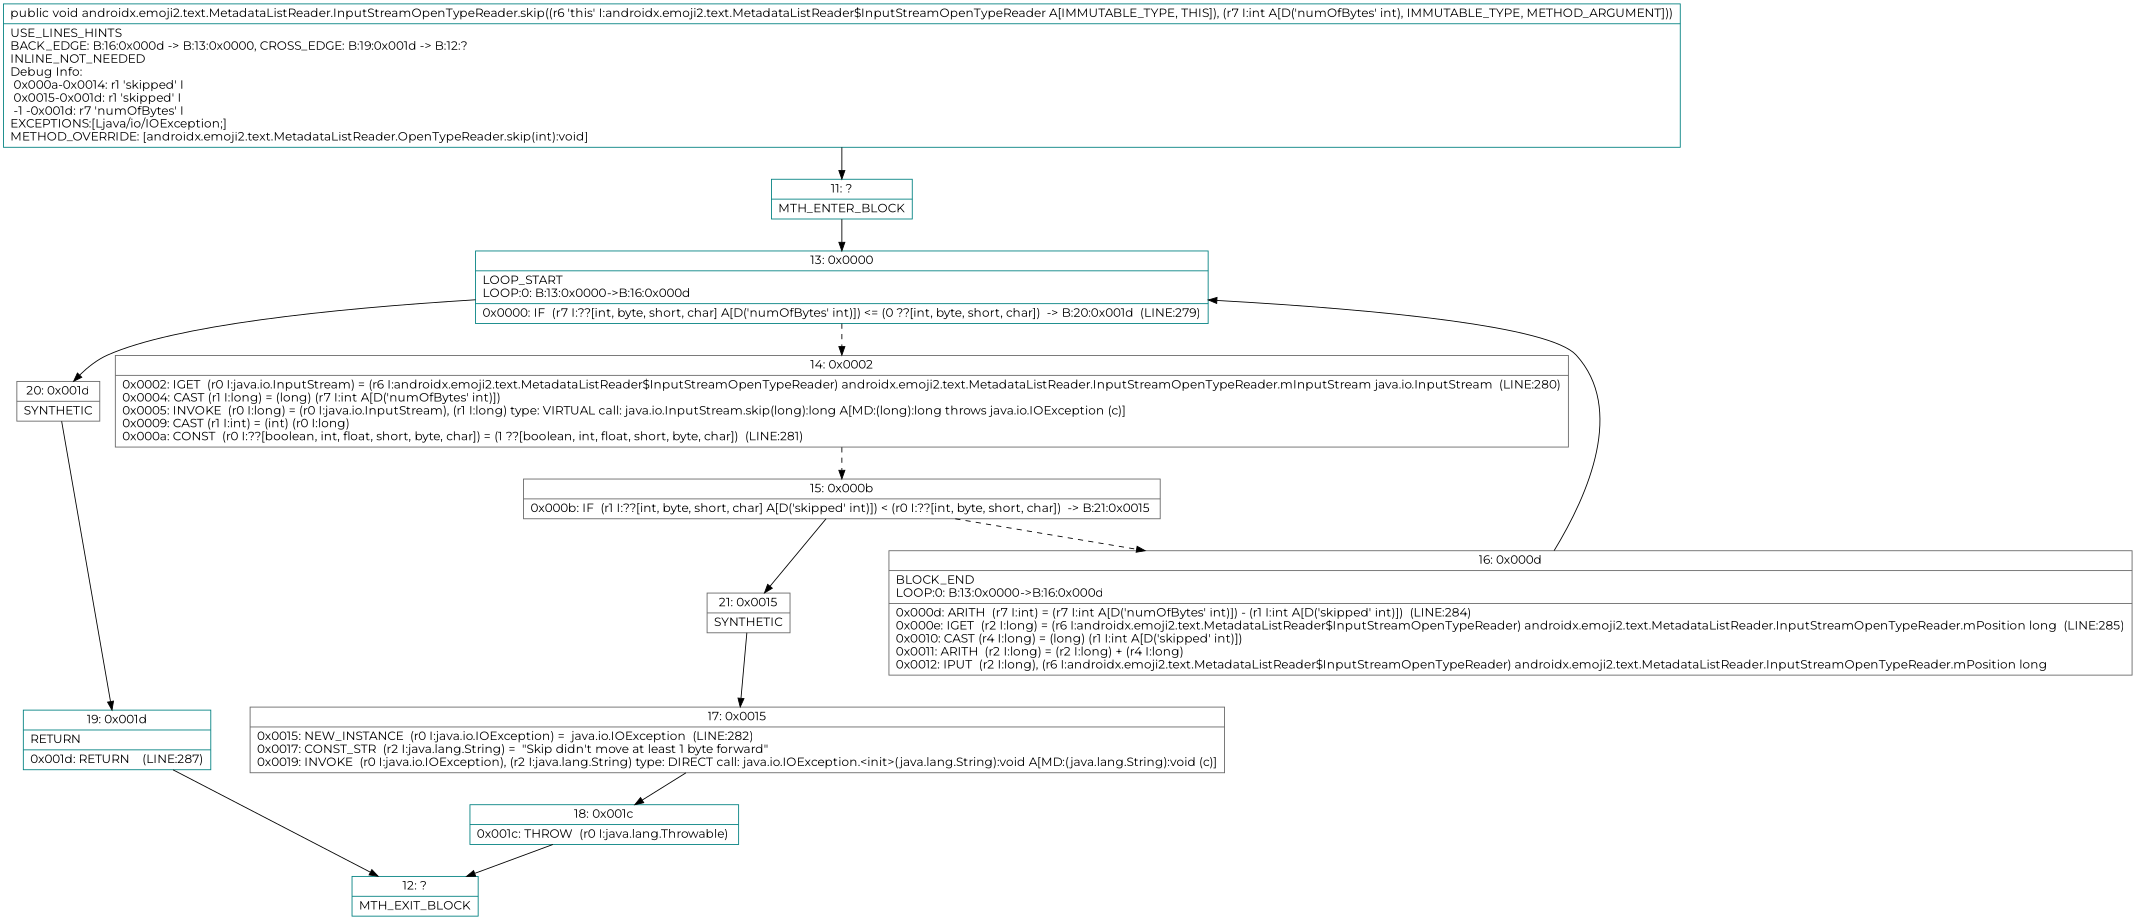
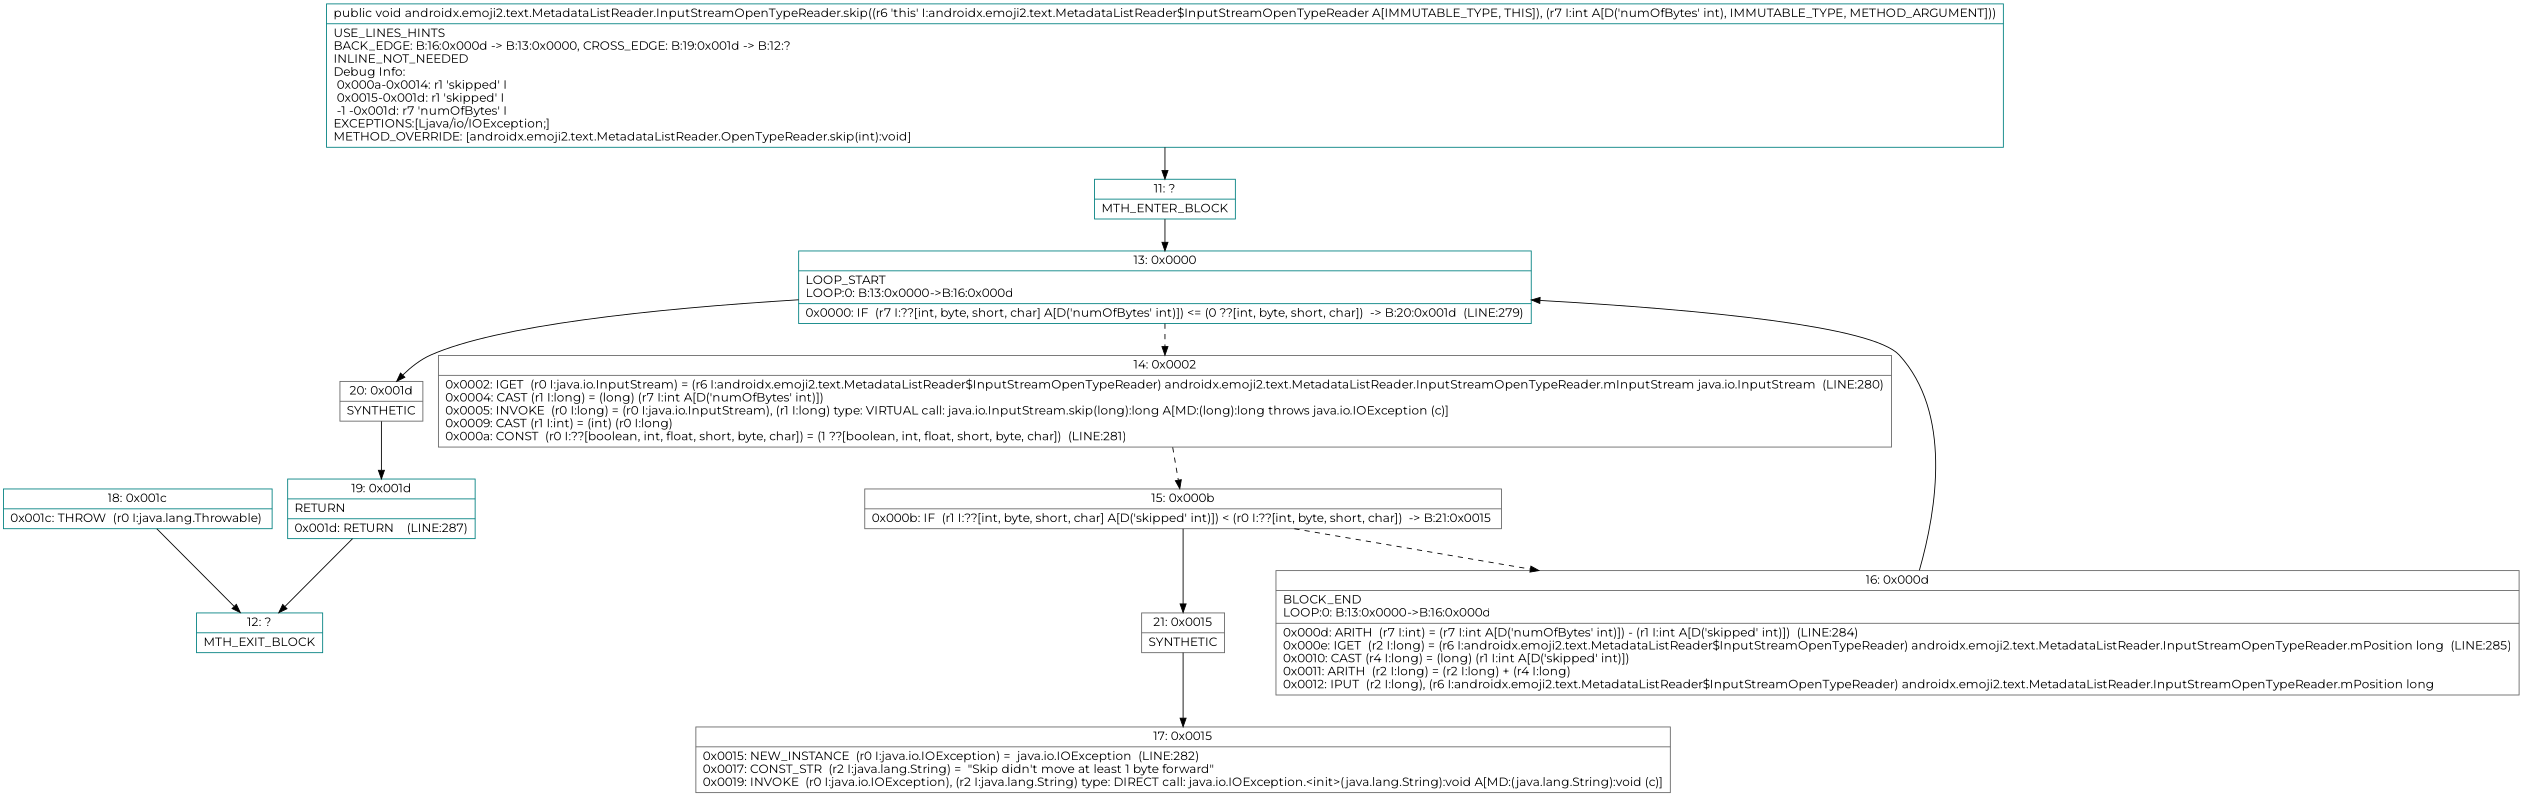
edge "17: 0x0015" -> "18: 0x001c": removed
